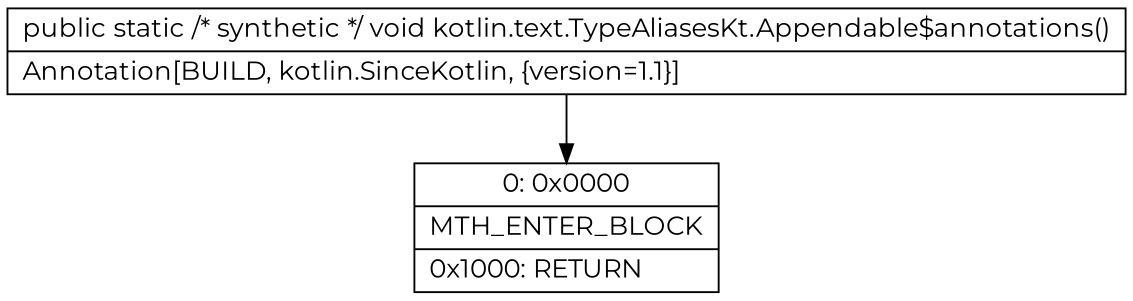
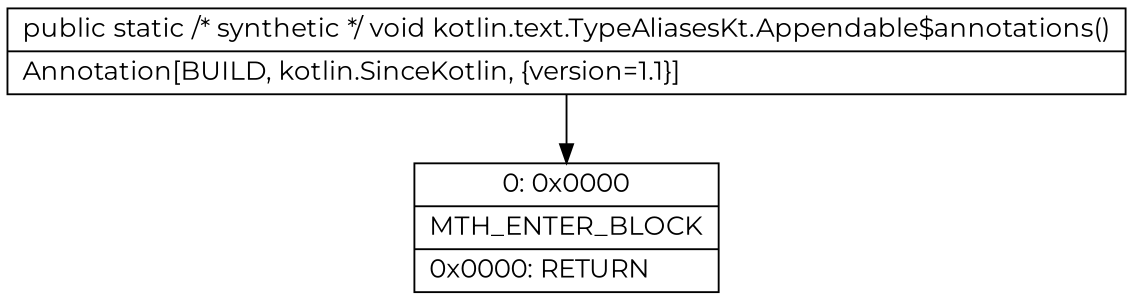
node "0: 0x0000": text "0x1000: RETURN" -> "0x0000: RETURN"
